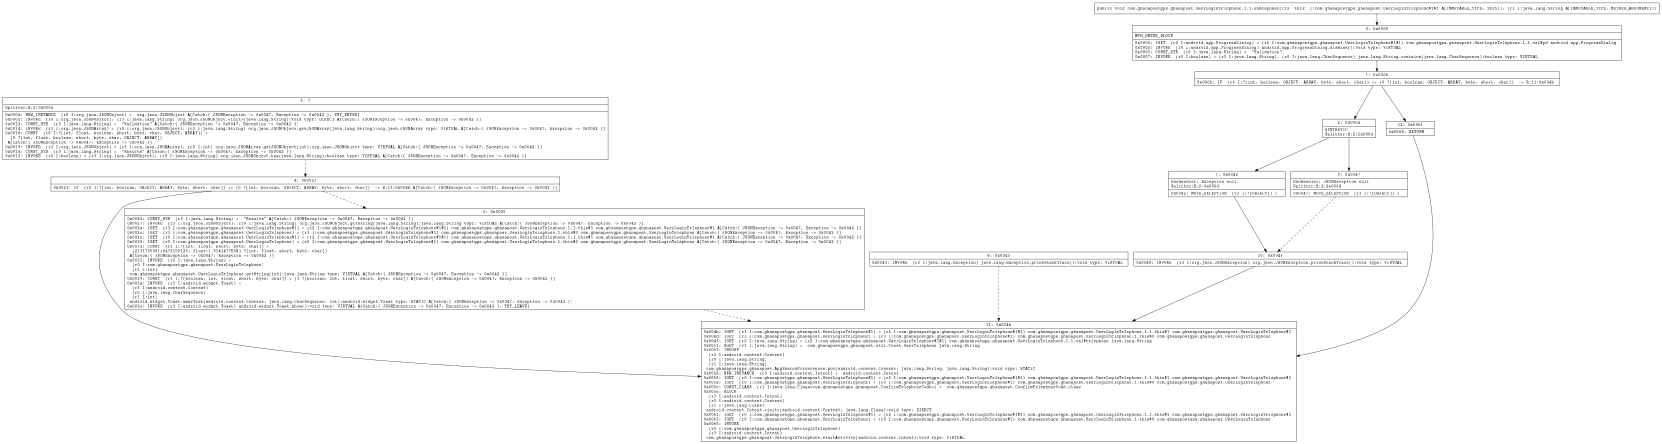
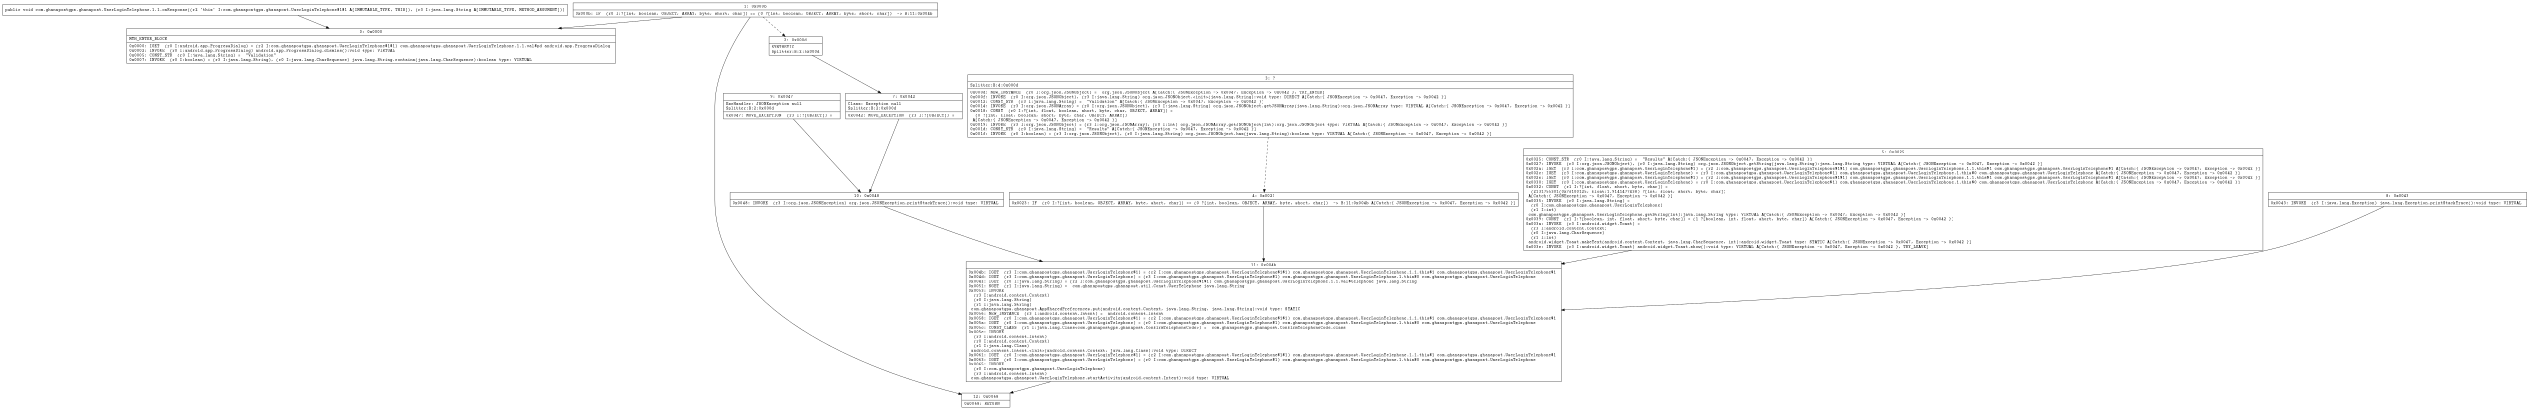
edge "0: 0x0000" -> "1: 0x000b": reversed
edge "1: 0x000b" -> "2: 0x000d": style solid -> dashed
node "3: ?": text "Splitter:B:2:0x000d" -> "Splitter:B:4:0x000d"
edge "2: 0x000d" -> "9: 0x0047": removed
node "7: 0x0042": text "ExcHandler: Exception null" -> "Class: Exception null"
node "9: 0x0047": text "Splitter:B:2:2x000d" -> "Splitter:B:2:0x000d"
edge "4: 0x0023" -> "5: 0x0025": removed
edge "9: 0x0047" -> "10: 0x0048": style dashed -> solid
edge "12: 0x0068" -> "11: 0x004b": reversed
edge "8: 0x0043" -> "11: 0x004b": style dashed -> solid
edge "5: 0x0025" -> "11: 0x004b": style dashed -> solid
node "11: 0x004b": text "0x005e: BLOCK" -> "0x005e: INVOKE"
